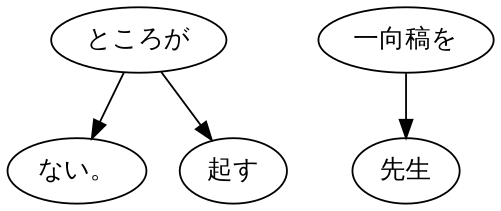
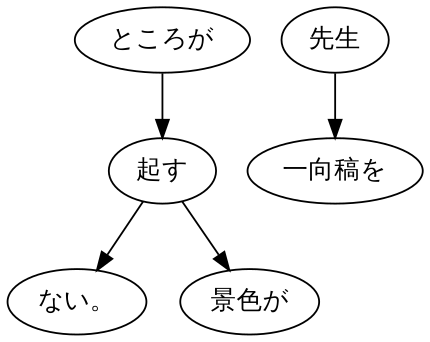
edge "ところが" -> "ない。": now "起す" -> "ない。"
edge "一向稿を" -> "先生": reversed
node "景色が": added
